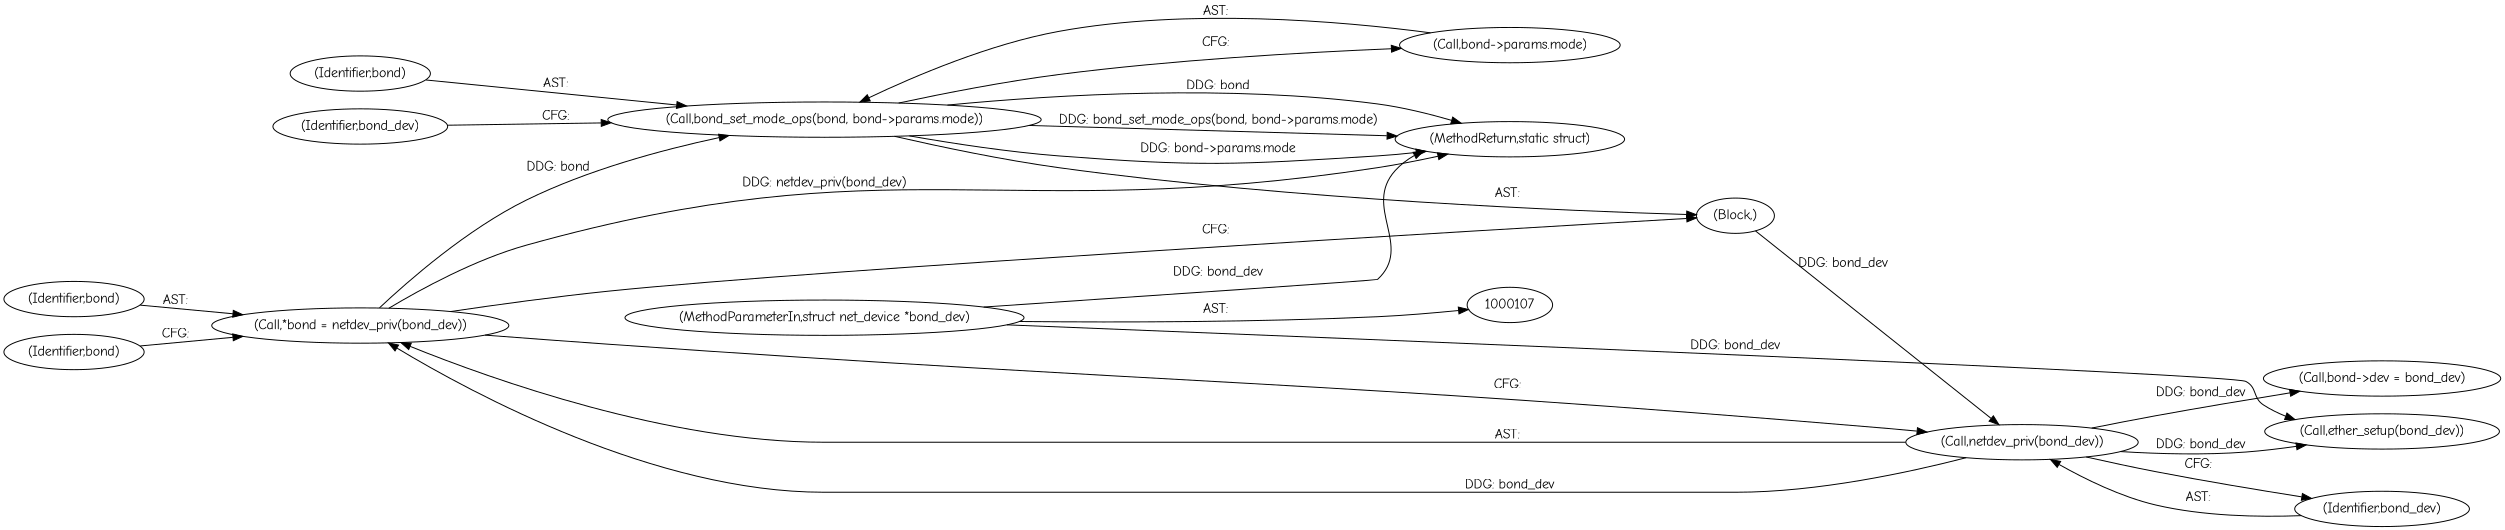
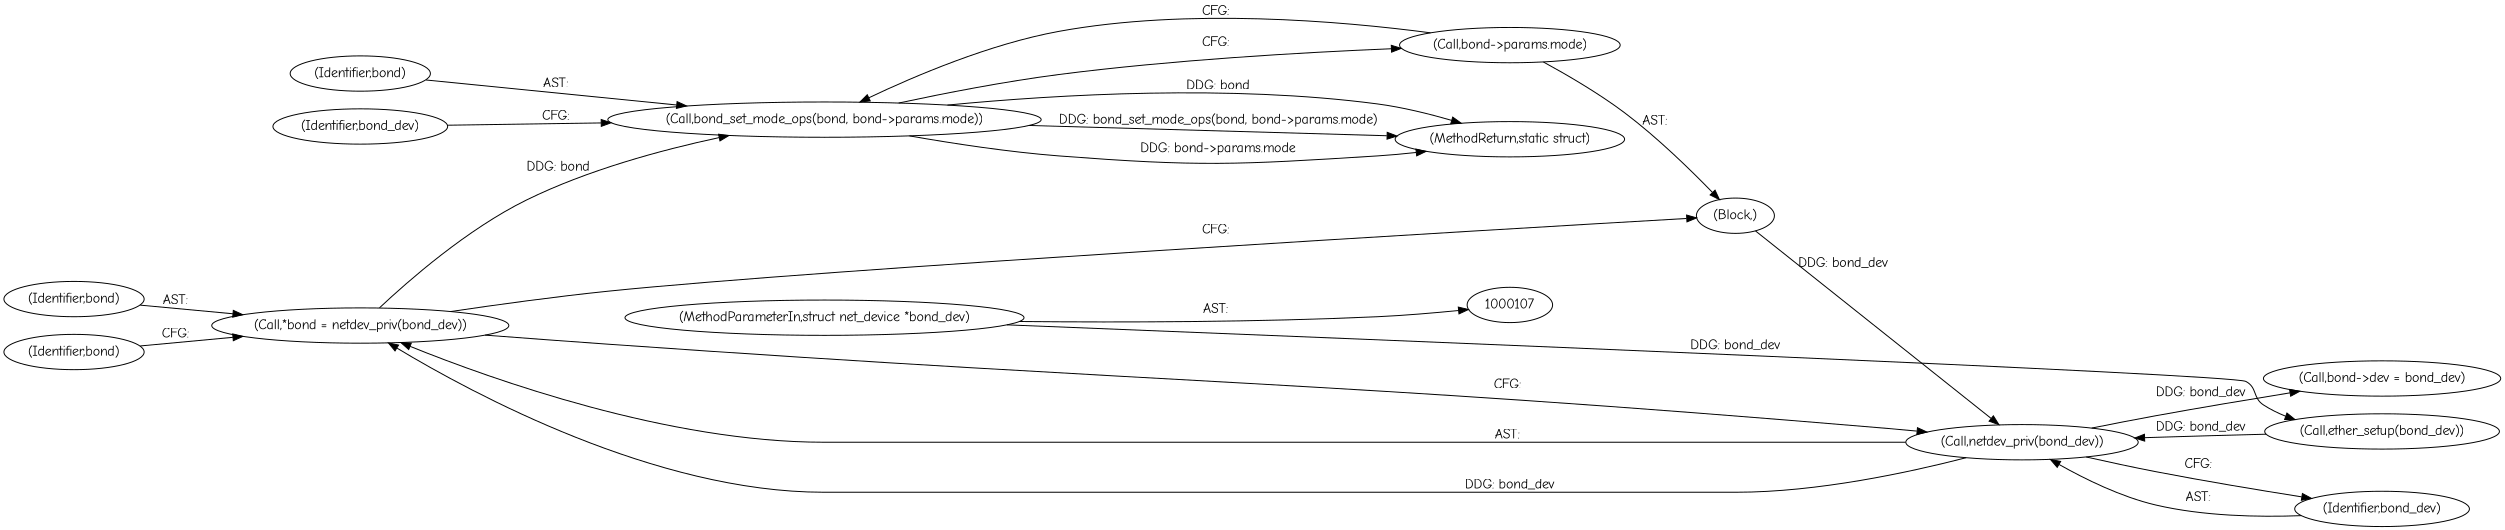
edge "(Call,bond->params.mode)" -> "(Call,bond_set_mode_ops(bond, bond->params.mode))": label "AST: " -> "CFG: "
edge "(Call,*bond = netdev_priv(bond_dev))" -> "(MethodReturn,static struct)": removed, label "DDG: netdev_priv(bond_dev)"
edge "(Call,bond_set_mode_ops(bond, bond->params.mode))" -> "(Block,)": now "(Call,bond->params.mode)" -> "(Block,)"
edge "(MethodParameterIn,struct net_device *bond_dev)" -> "(MethodReturn,static struct)": removed, label "DDG: bond_dev"
edge "(Call,netdev_priv(bond_dev))" -> "(Call,ether_setup(bond_dev))": reversed
